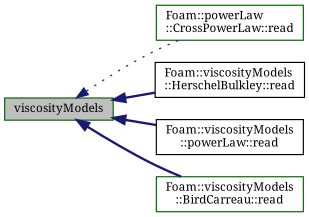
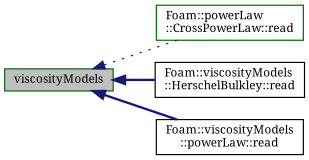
node "Foam::viscosityModels ::BirdCarreau::read": removed
